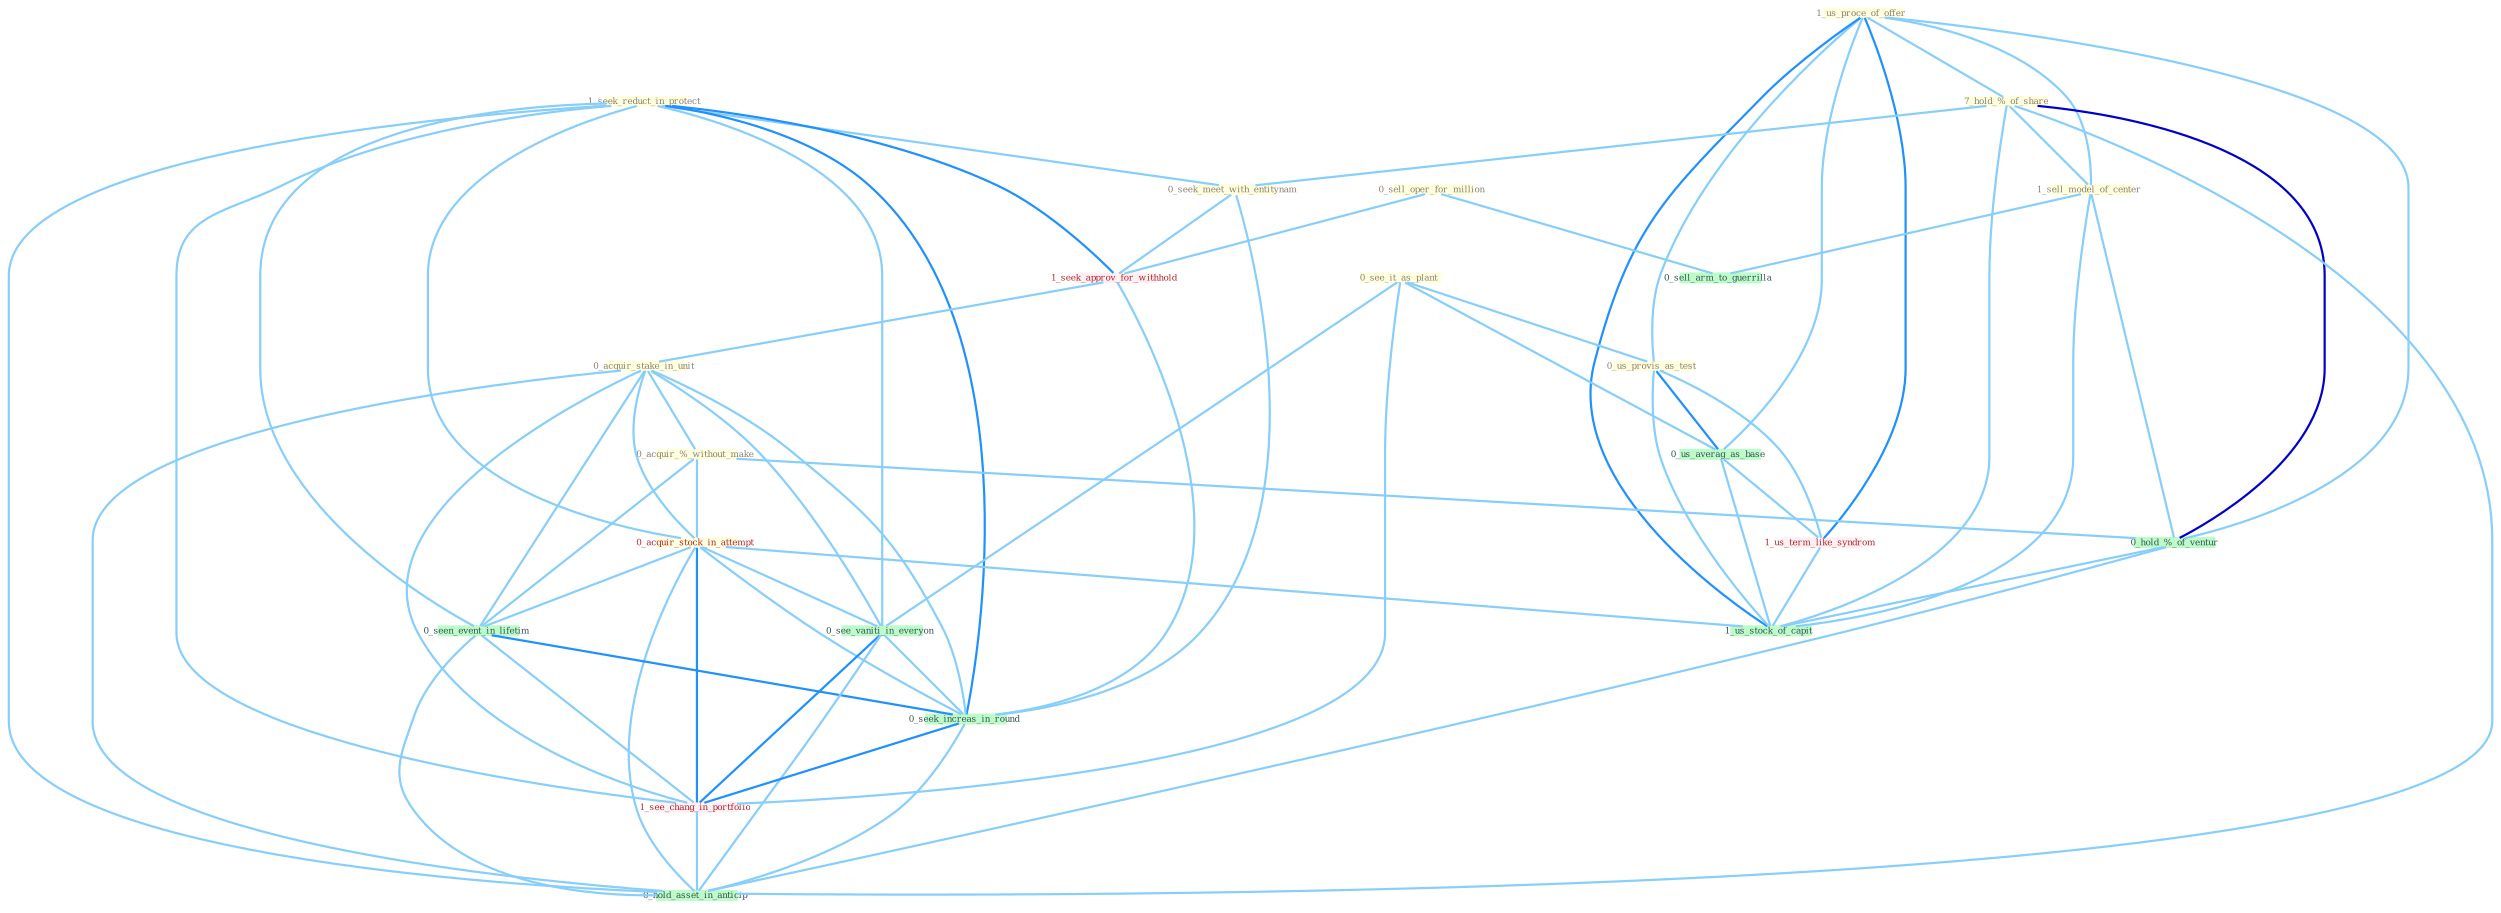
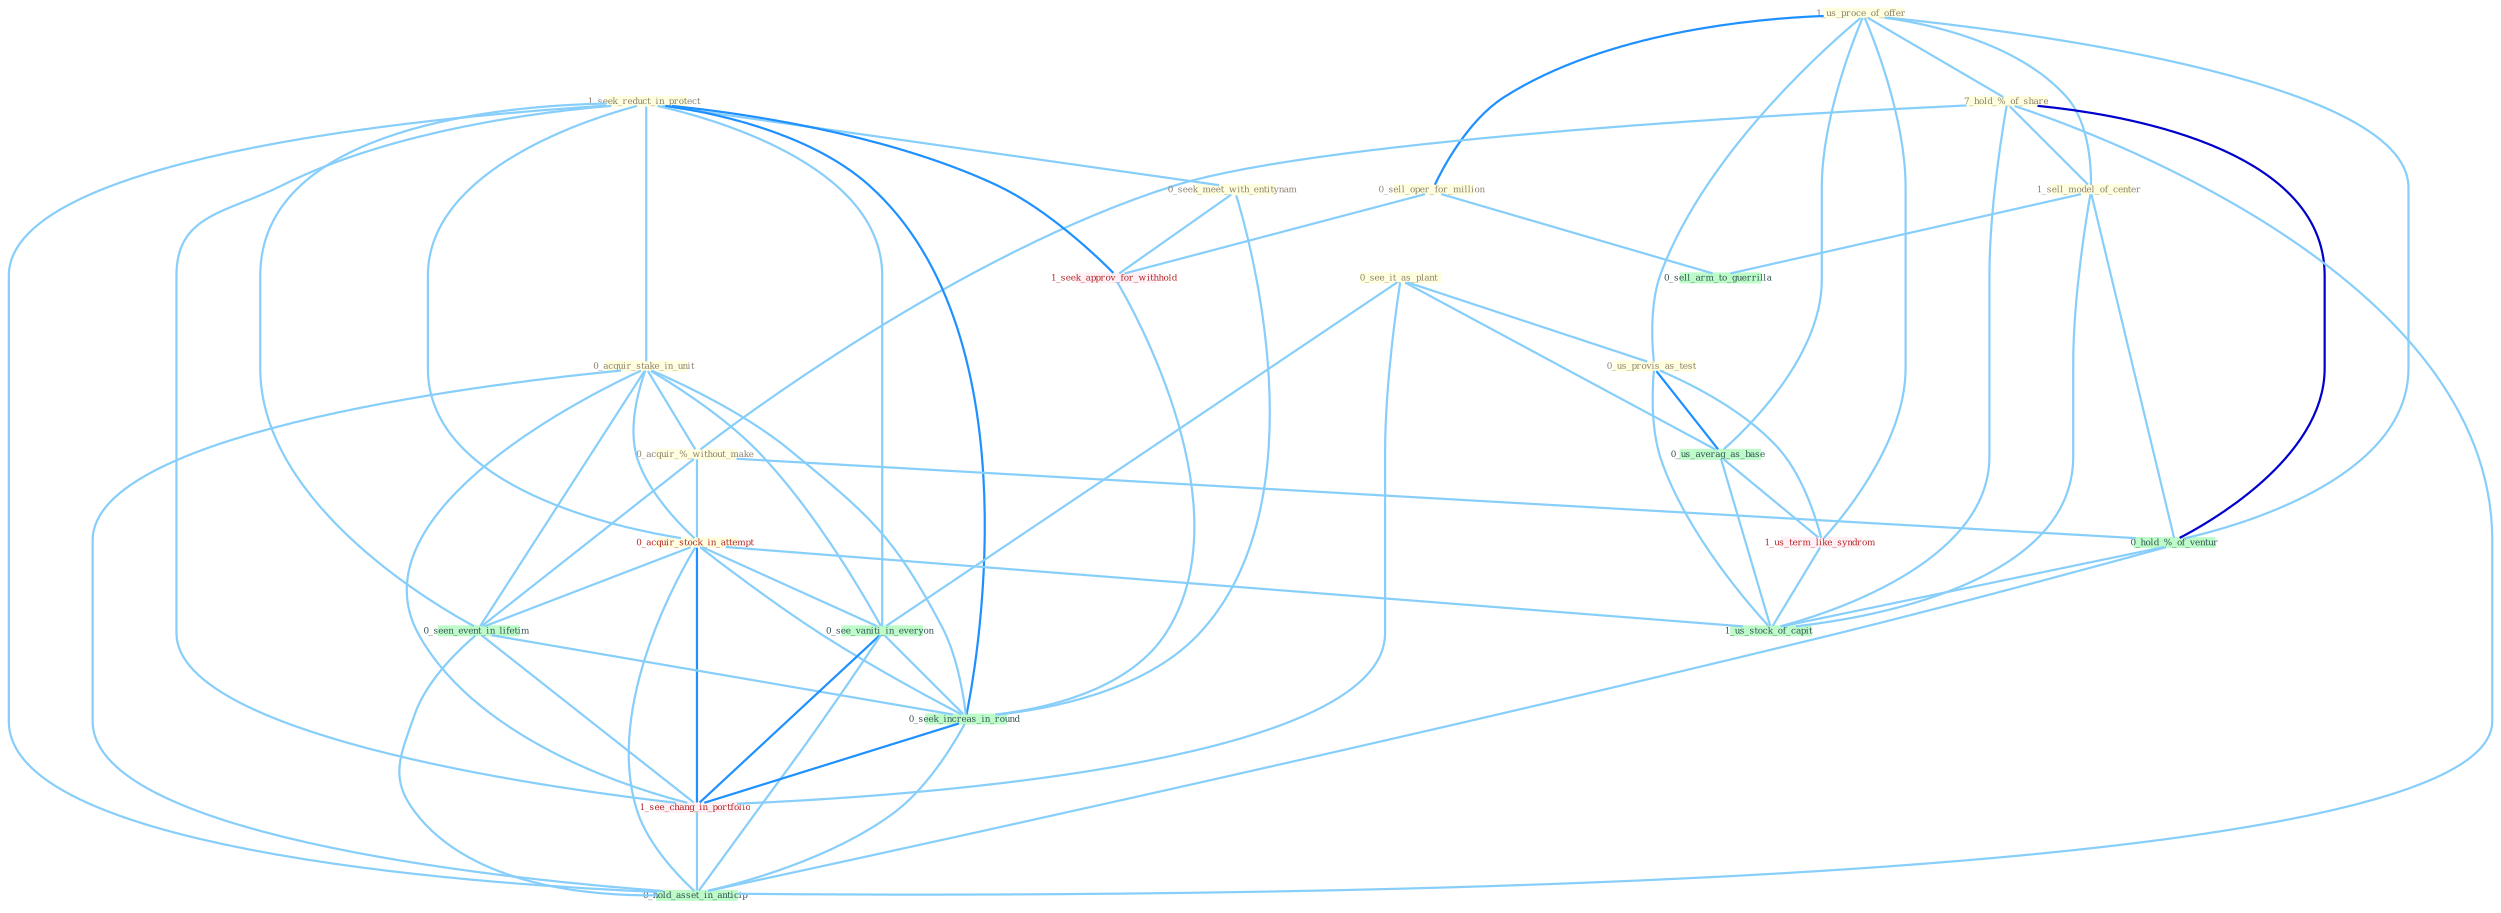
edge "7_hold_%_of_share" -- "0_seek_meet_with_entitynam": now "7_hold_%_of_share" -- "0_acquir_%_without_make"
edge "1_us_proce_of_offer" -- "1_us_term_like_syndrom": color #1e90ff -> #87cefa
edge "1_us_proce_of_offer" -- "1_us_stock_of_capit": now "1_us_proce_of_offer" -- "0_sell_oper_for_million"
edge "1_seek_approv_for_withhold" -- "0_acquir_stake_in_unit": now "1_seek_reduct_in_protect" -- "0_acquir_stake_in_unit"
edge "0_seen_event_in_lifetim" -- "0_seek_increas_in_round": color #1e90ff -> #87cefa
